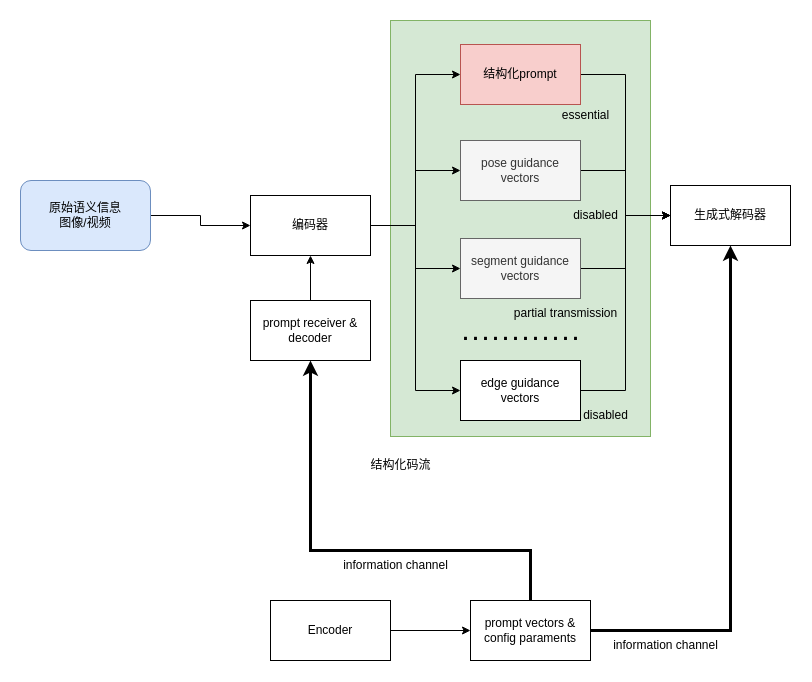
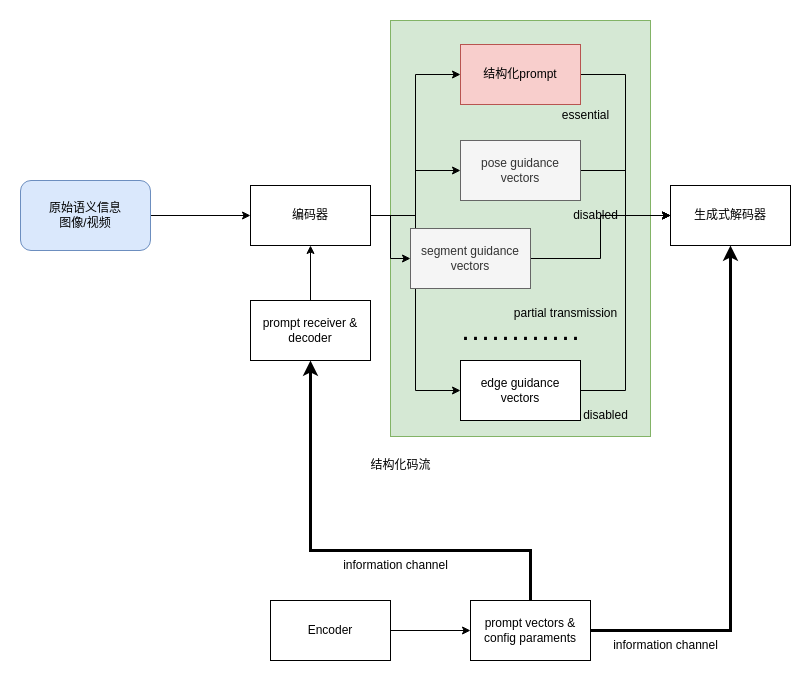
node "编码器": moved (311, 226) -> (311, 216)
node "segment guidance vectors": moved (521, 269) -> (471, 259)
